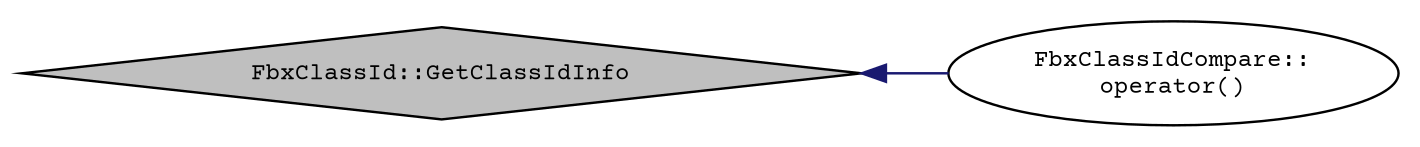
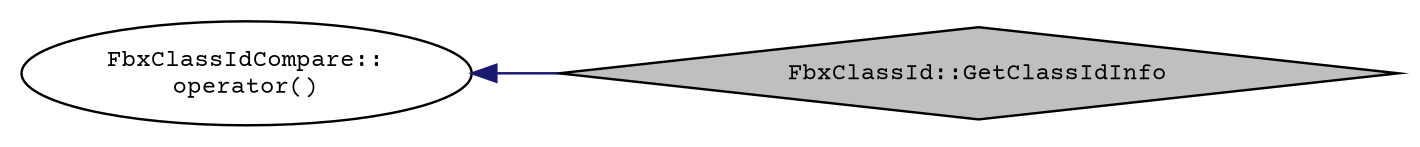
edge "FbxClassIdCompare:: operator()" -> "FbxClassId::GetClassIdInfo": reversed
